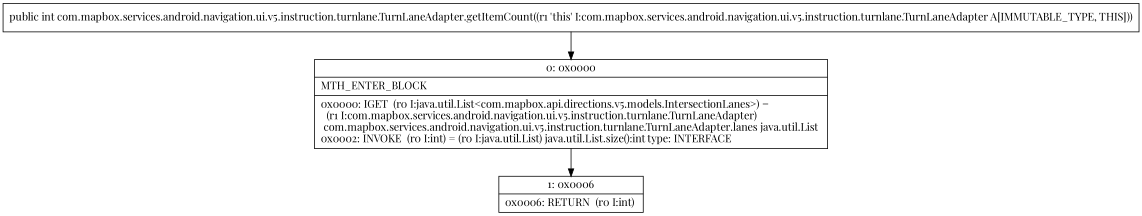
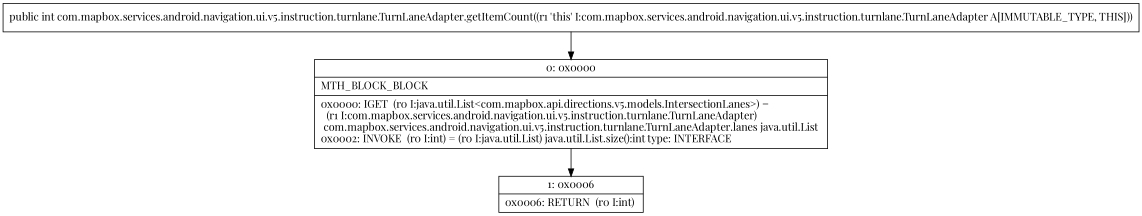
node "0: 0x0000": text "MTH_ENTER_BLOCK" -> "MTH_BLOCK_BLOCK"
